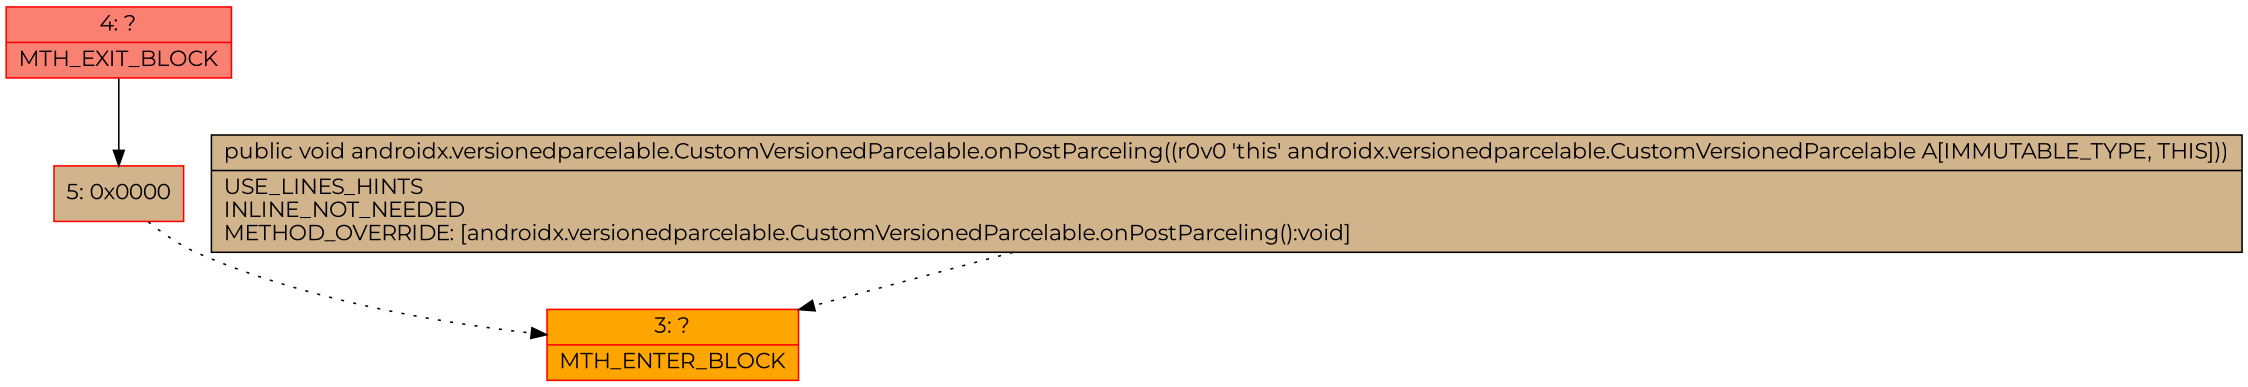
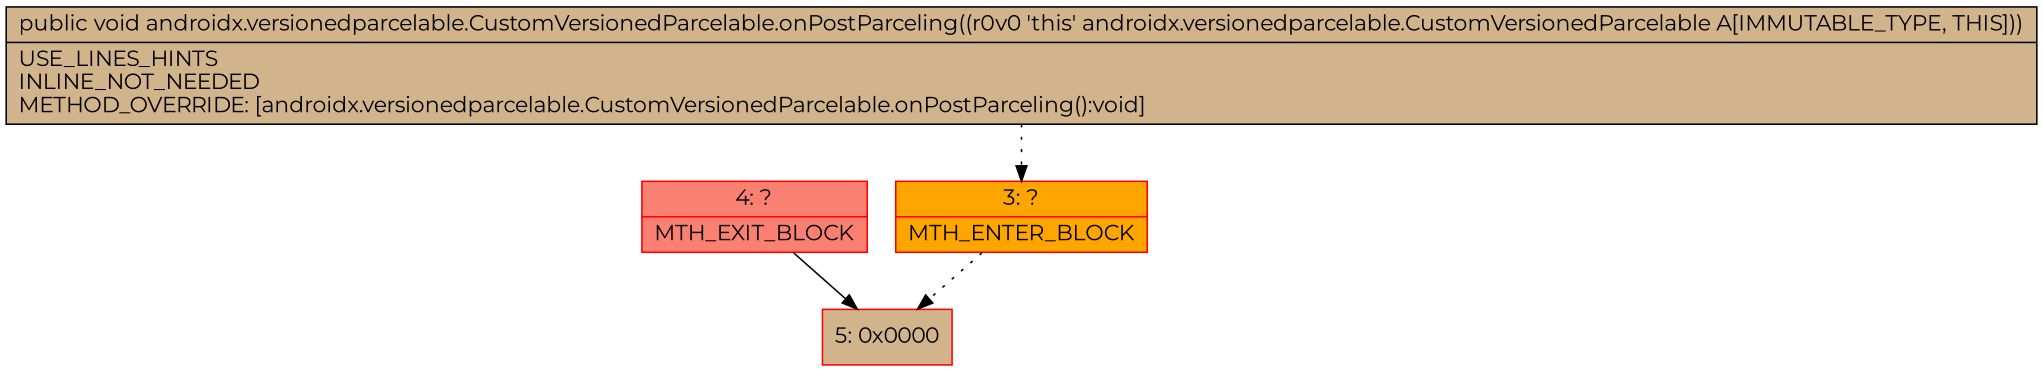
edge "5: 0x0000" -> "3: ?": reversed
